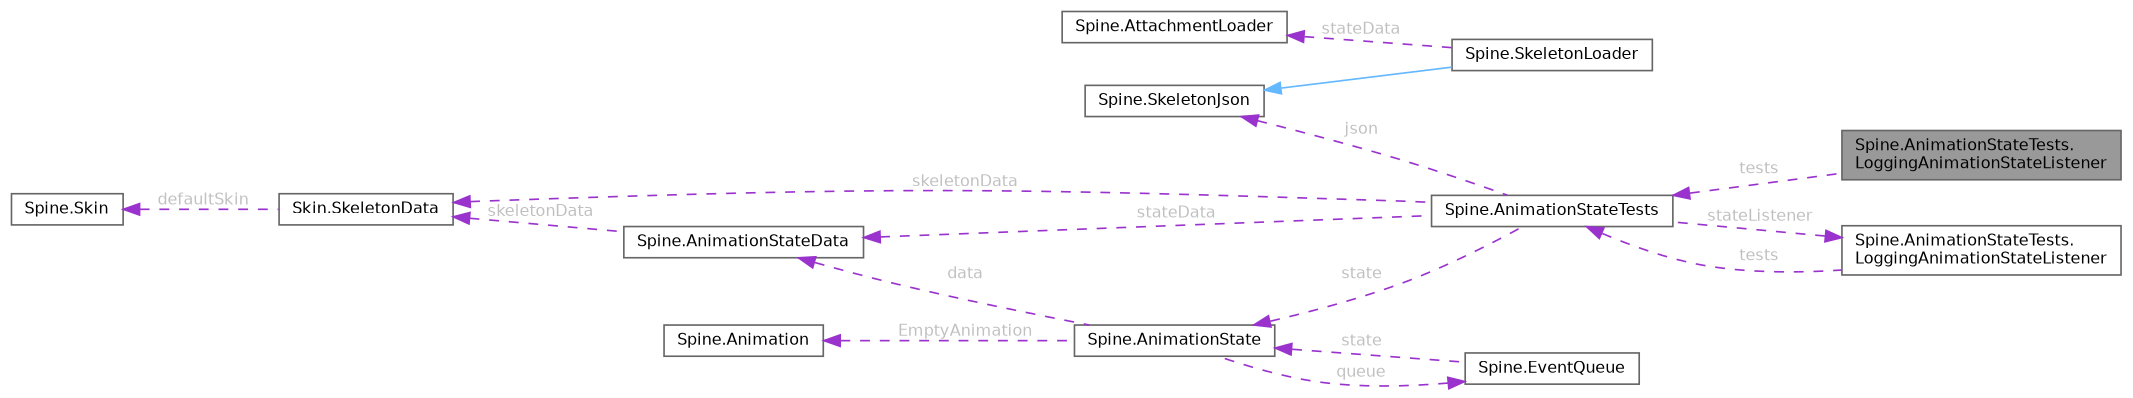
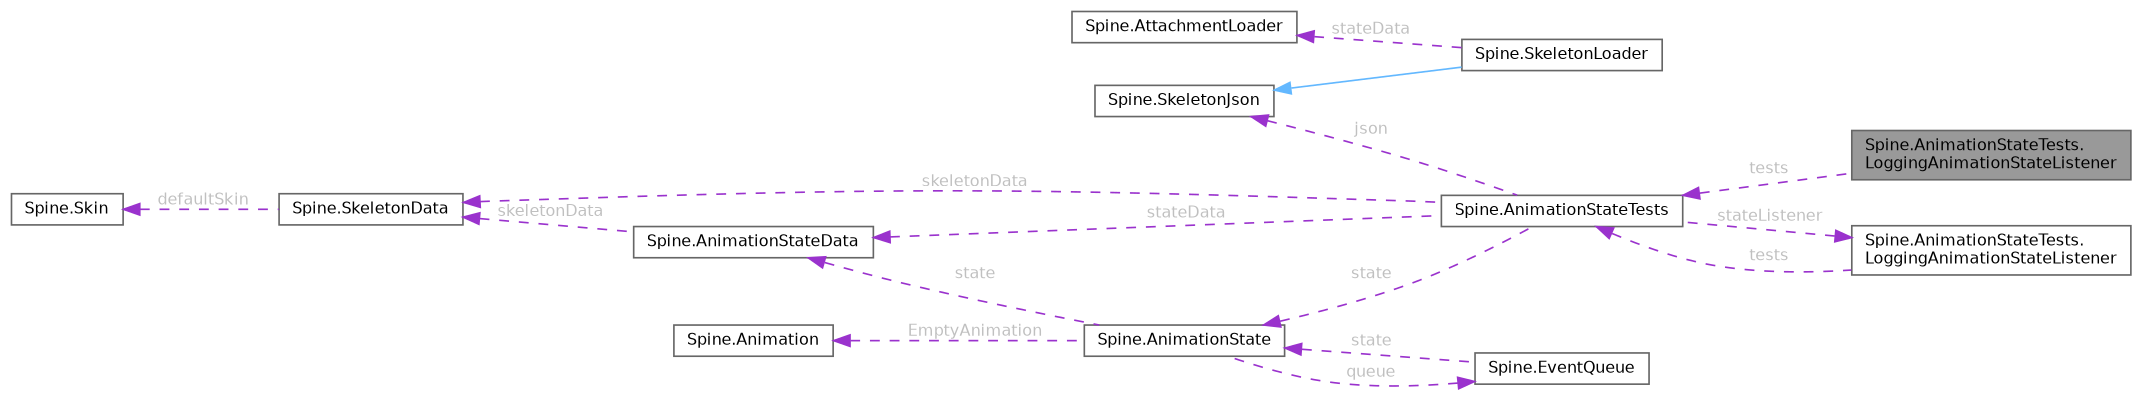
node "Skin.SkeletonData": label "Skin.SkeletonData" -> "Spine.SkeletonData"
edge "Spine.AnimationState" -> "Spine.AnimationStateData": label " data" -> " state"
